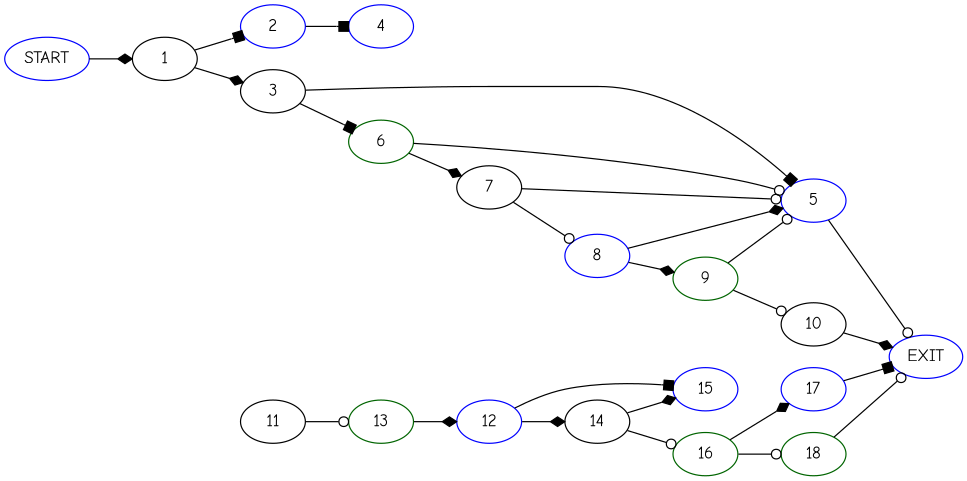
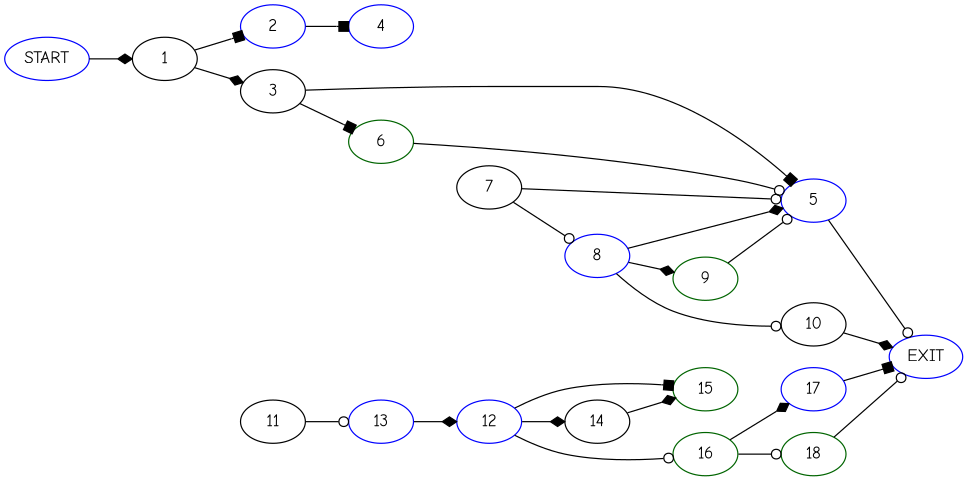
edge "6" -> "7": removed
edge "9" -> "10": now "8" -> "10"
node "15": color blue -> darkgreen
node "13": color darkgreen -> blue
edge "14" -> "16": now "12" -> "16"
